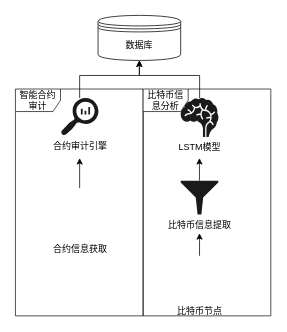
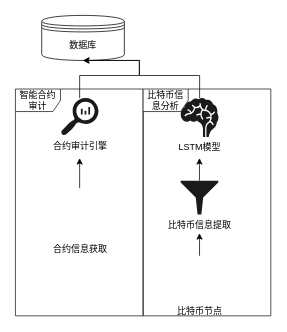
node "数据库": moved (139, 38) -> (83, 38)
